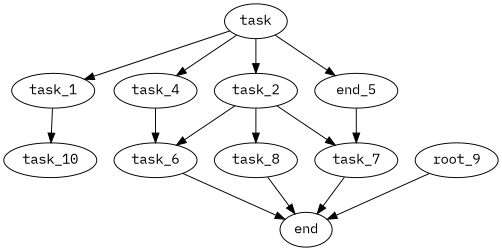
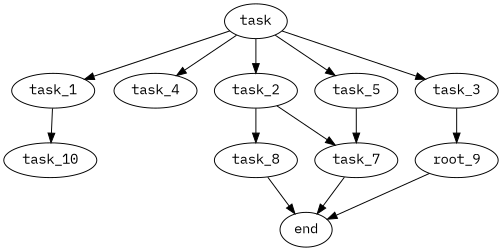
node "end_5": label "end_5" -> "task_5"
node "task_3": added
node "task_6": removed
